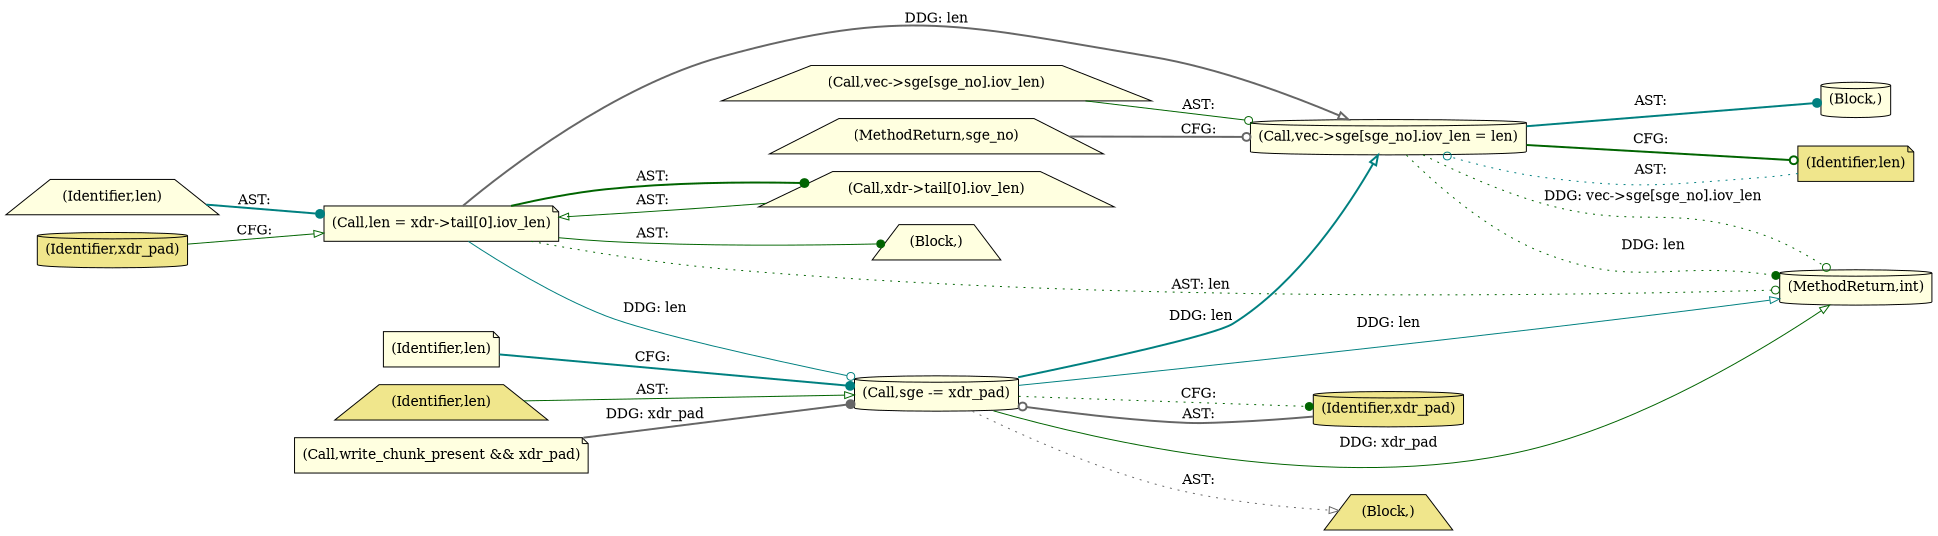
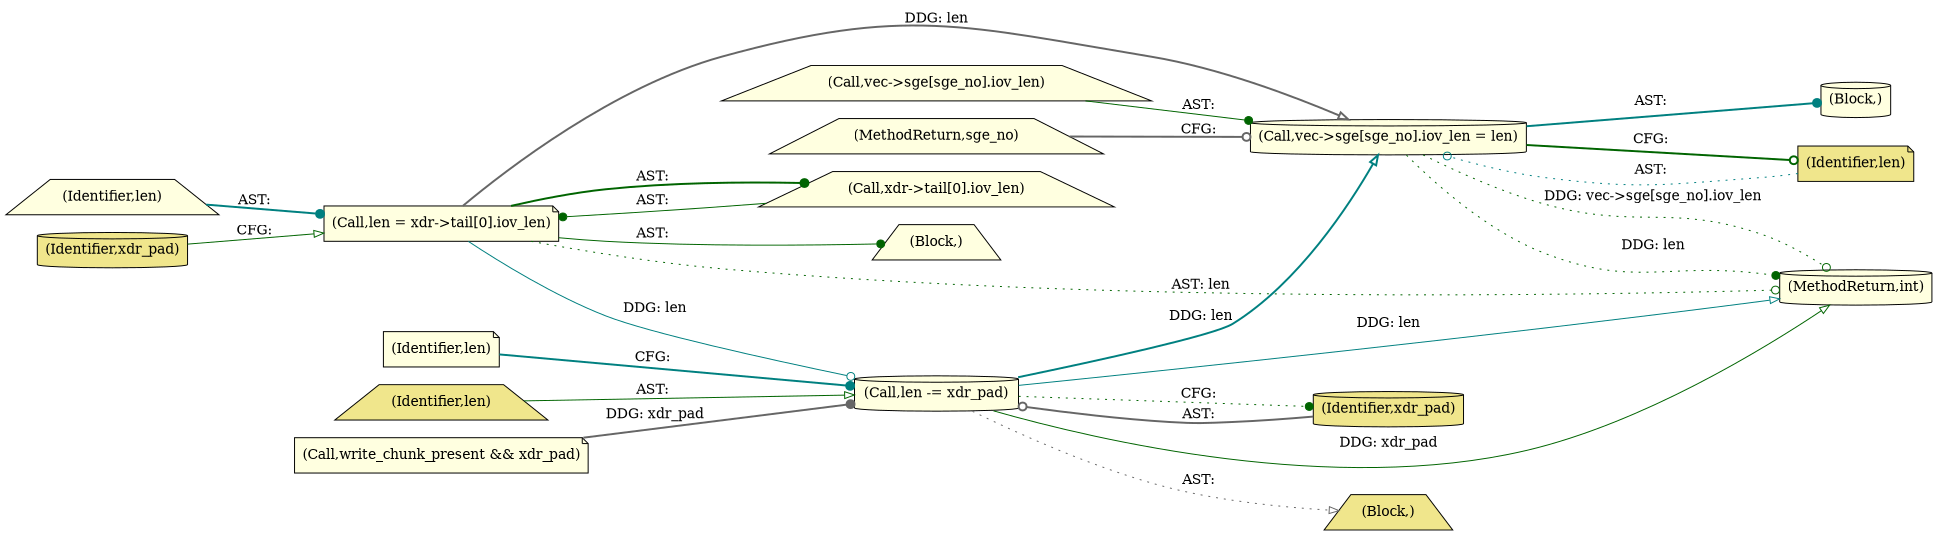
edge "(Call,vec->sge[sge_no].iov_len)" -> "(Call,vec->sge[sge_no].iov_len = len)": arrowhead odot -> dot
edge "(Call,xdr->tail[0].iov_len)" -> "(Call,len = xdr->tail[0].iov_len)": arrowhead onormal -> dot
node "(Call,sge -= xdr_pad)": label "(Call,sge -= xdr_pad)" -> "(Call,len -= xdr_pad)"
